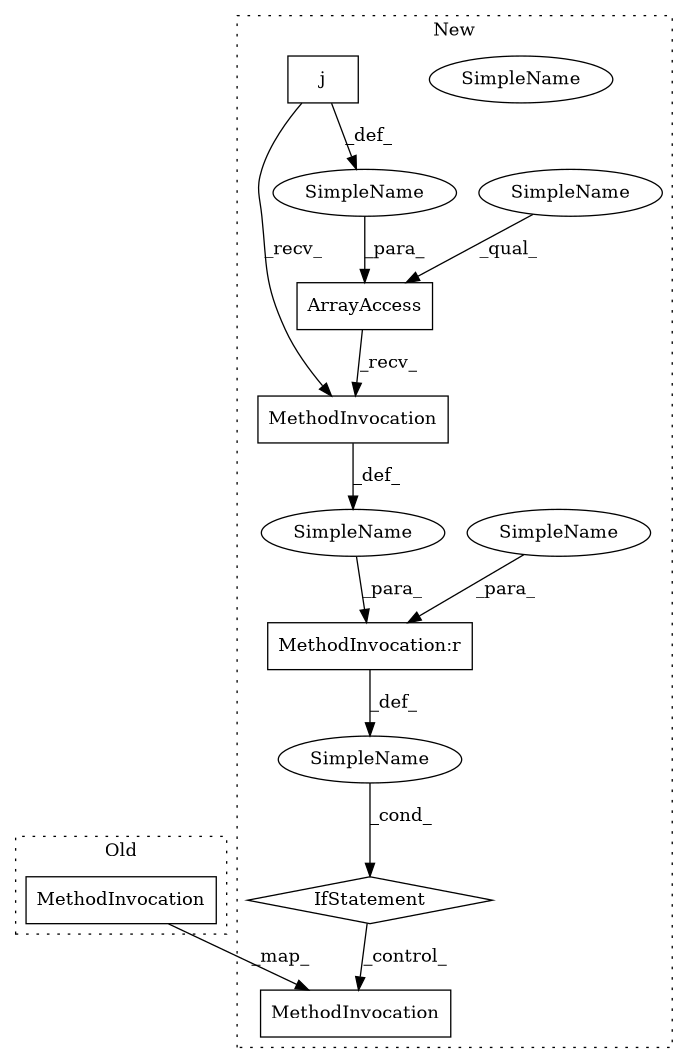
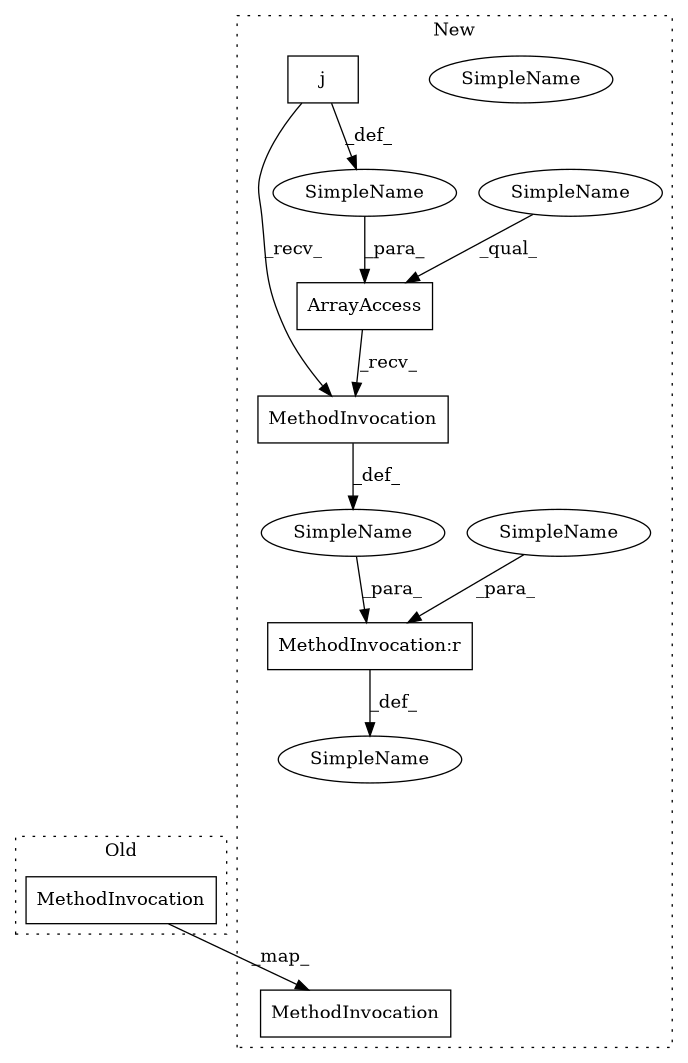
node "IfStatement": removed
